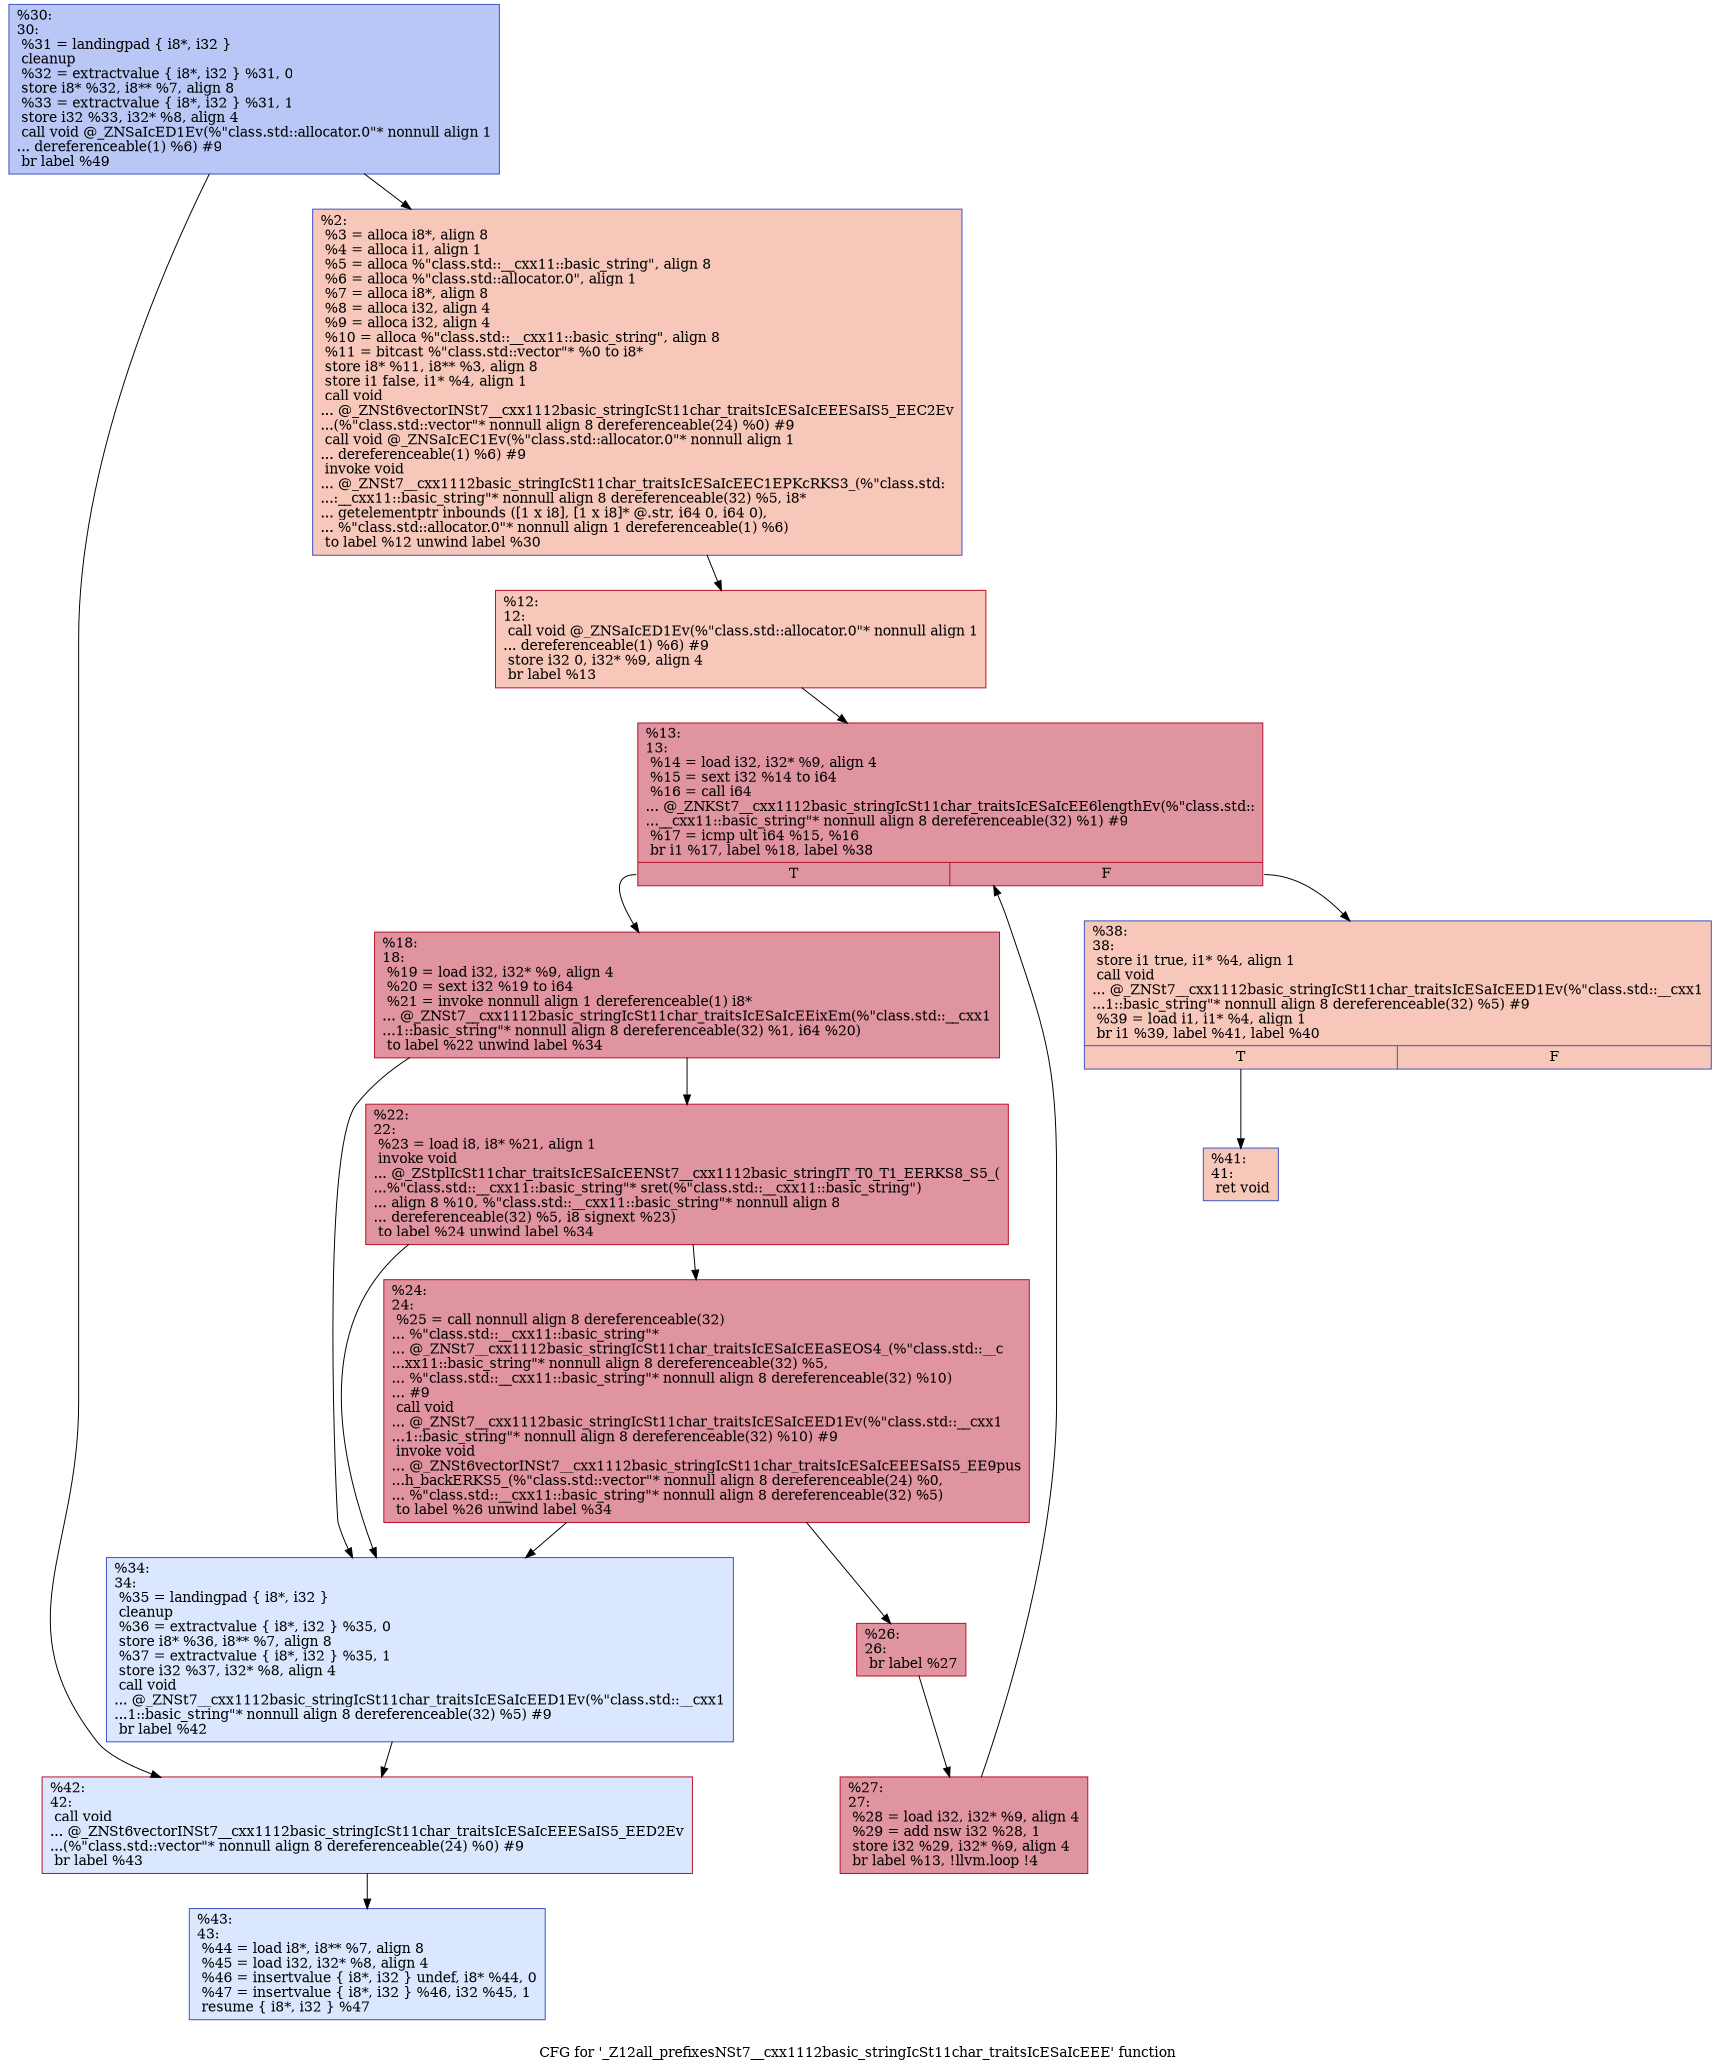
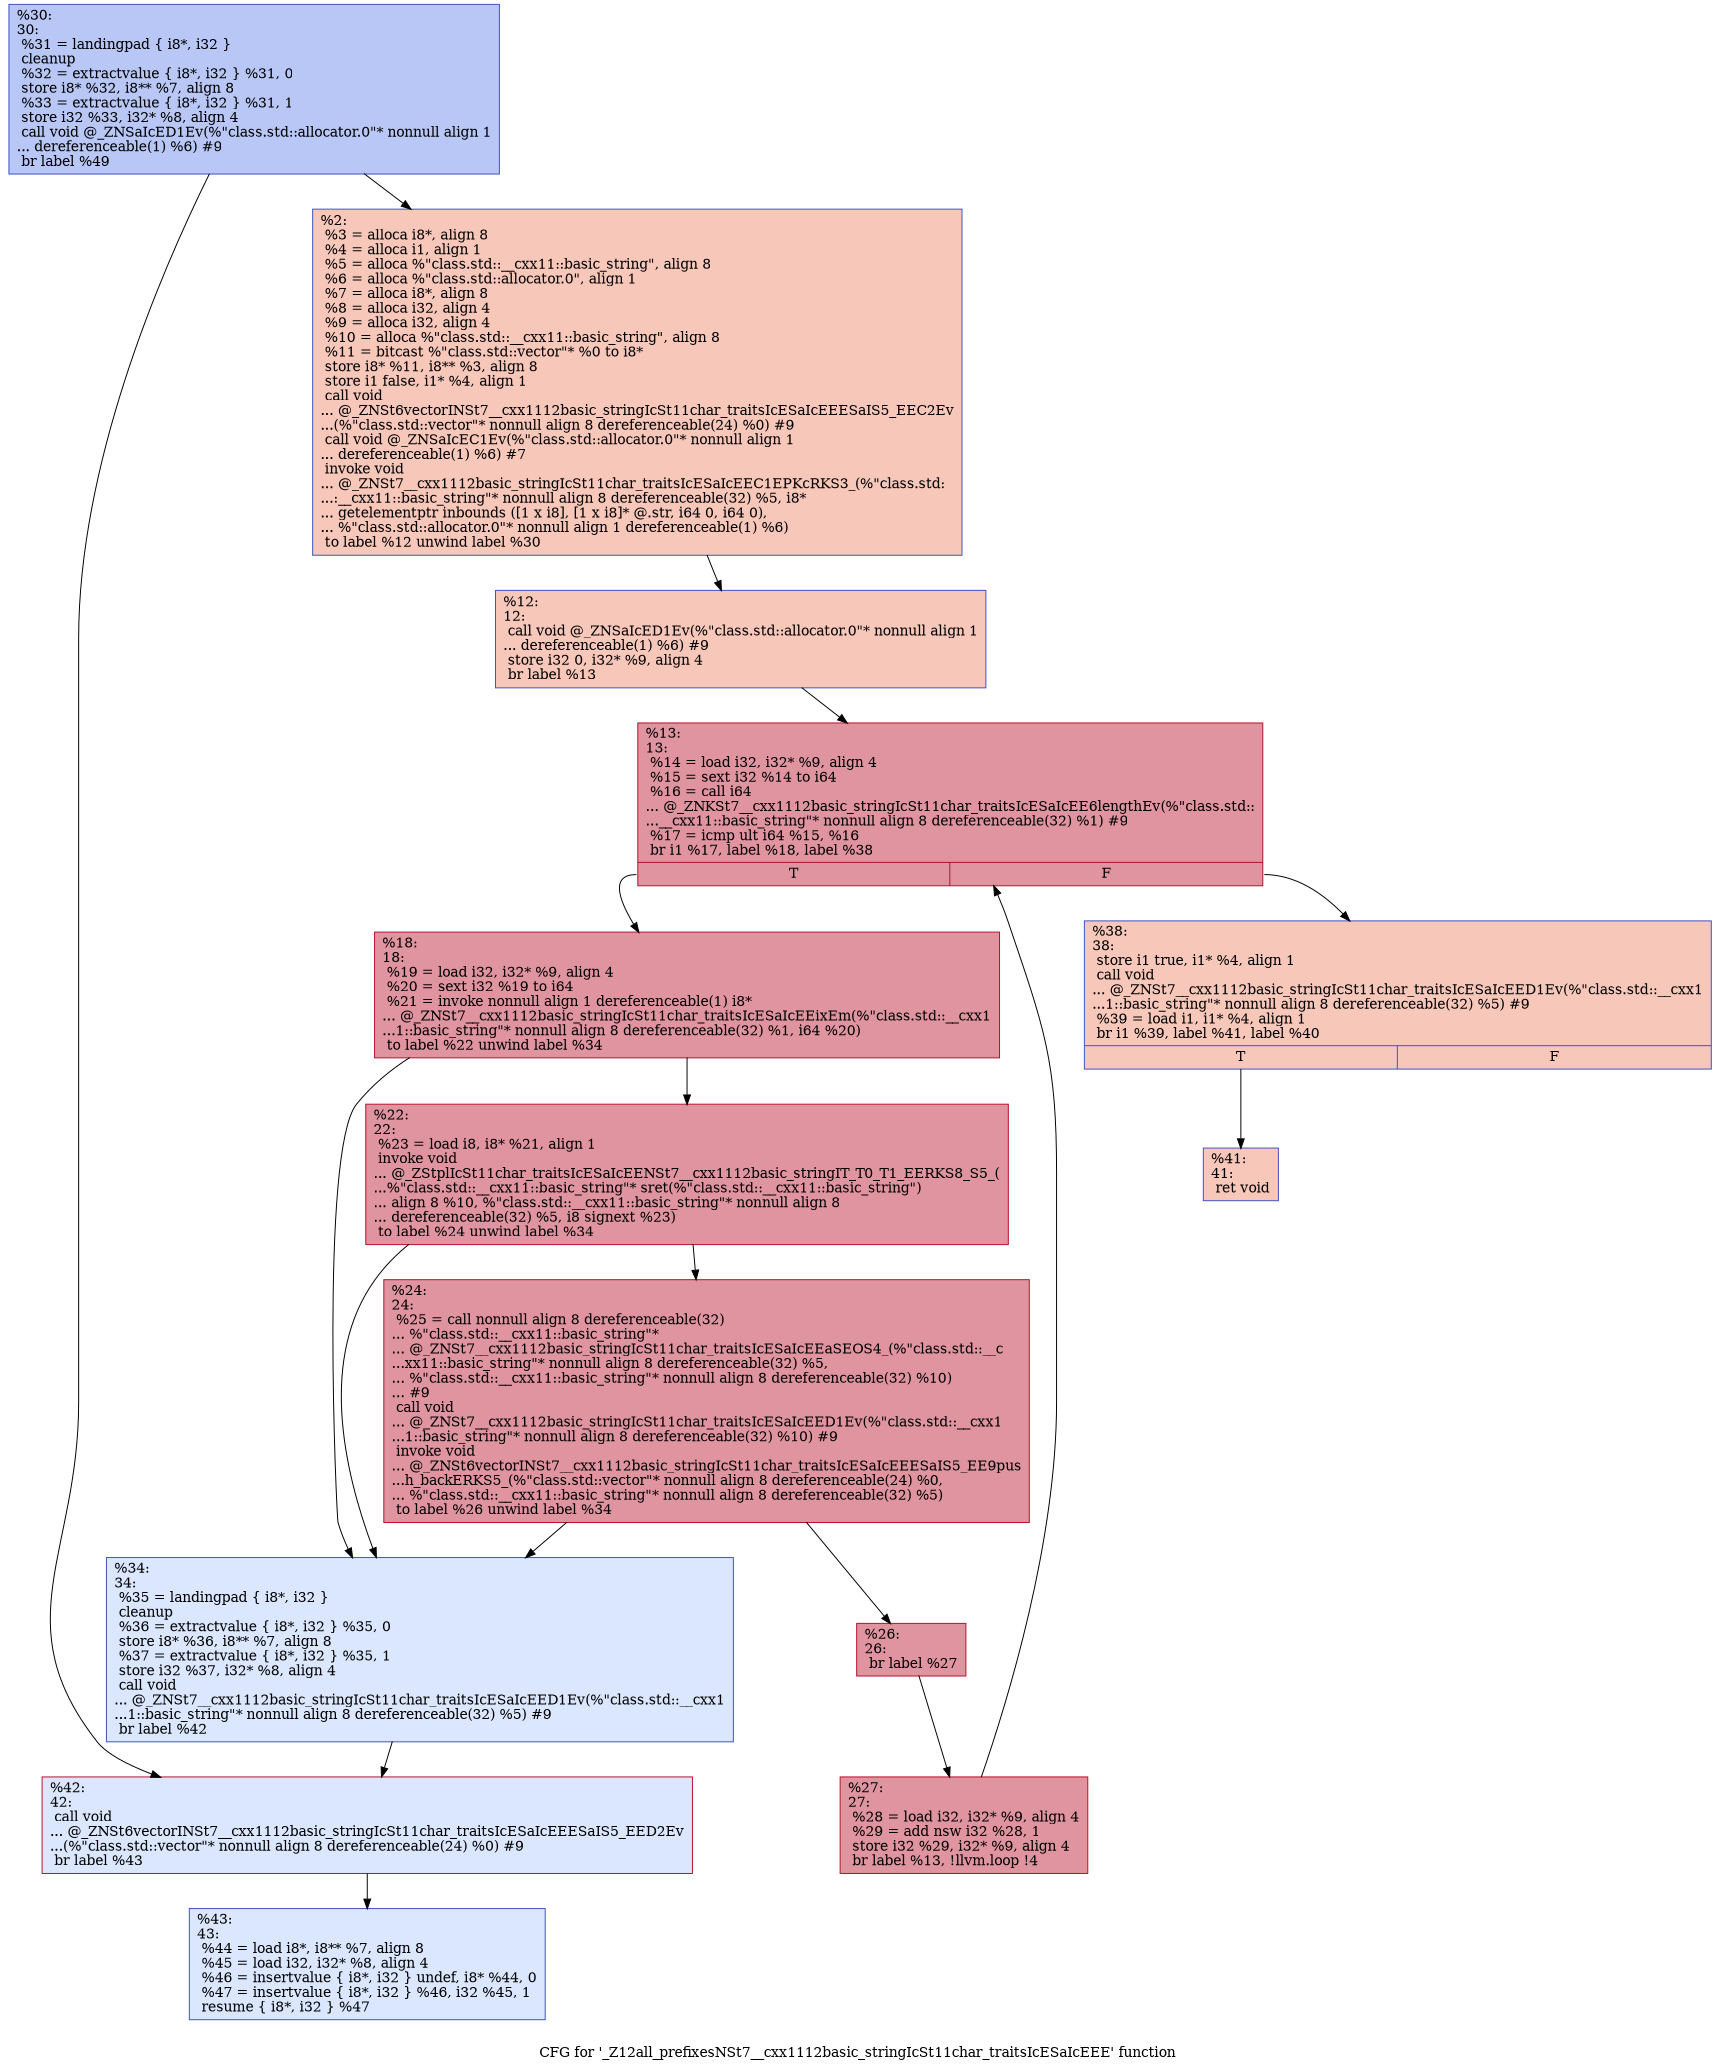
node "%2:": text "... dereferenceable(1) %6) #9" -> "... dereferenceable(1) %6) #7"
node "%12:": color #b70d28ff -> #3d50c3ff
